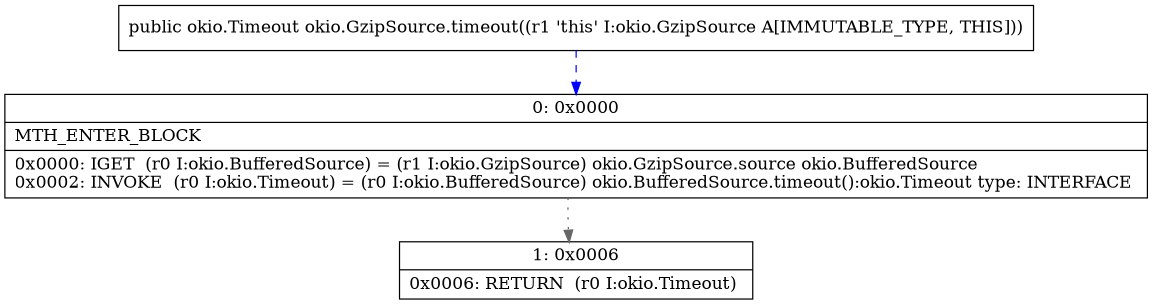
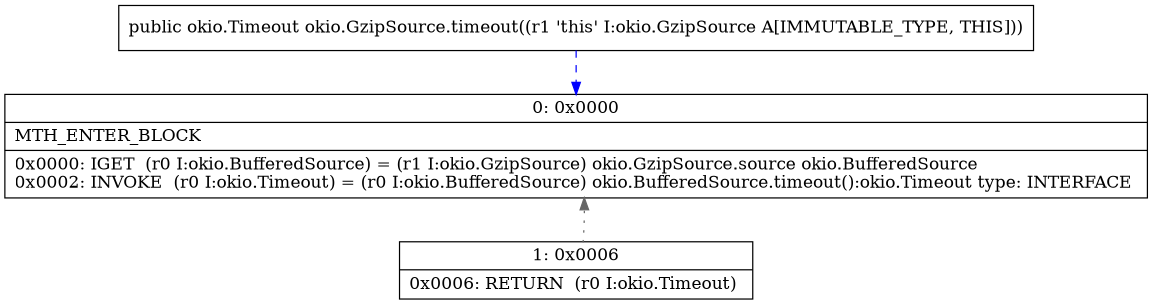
edge "0: 0x0000" -> "1: 0x0006": reversed
